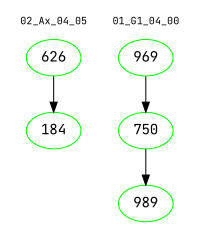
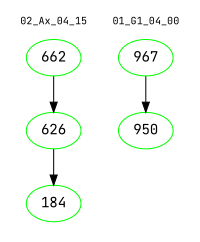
cluster "02_Ax_04_05": label "02_Ax_04_05" -> "02_Ax_04_15"
node "662": added
node "969": label "969" -> "967"
node "750": label "750" -> "950"
node "989": removed
